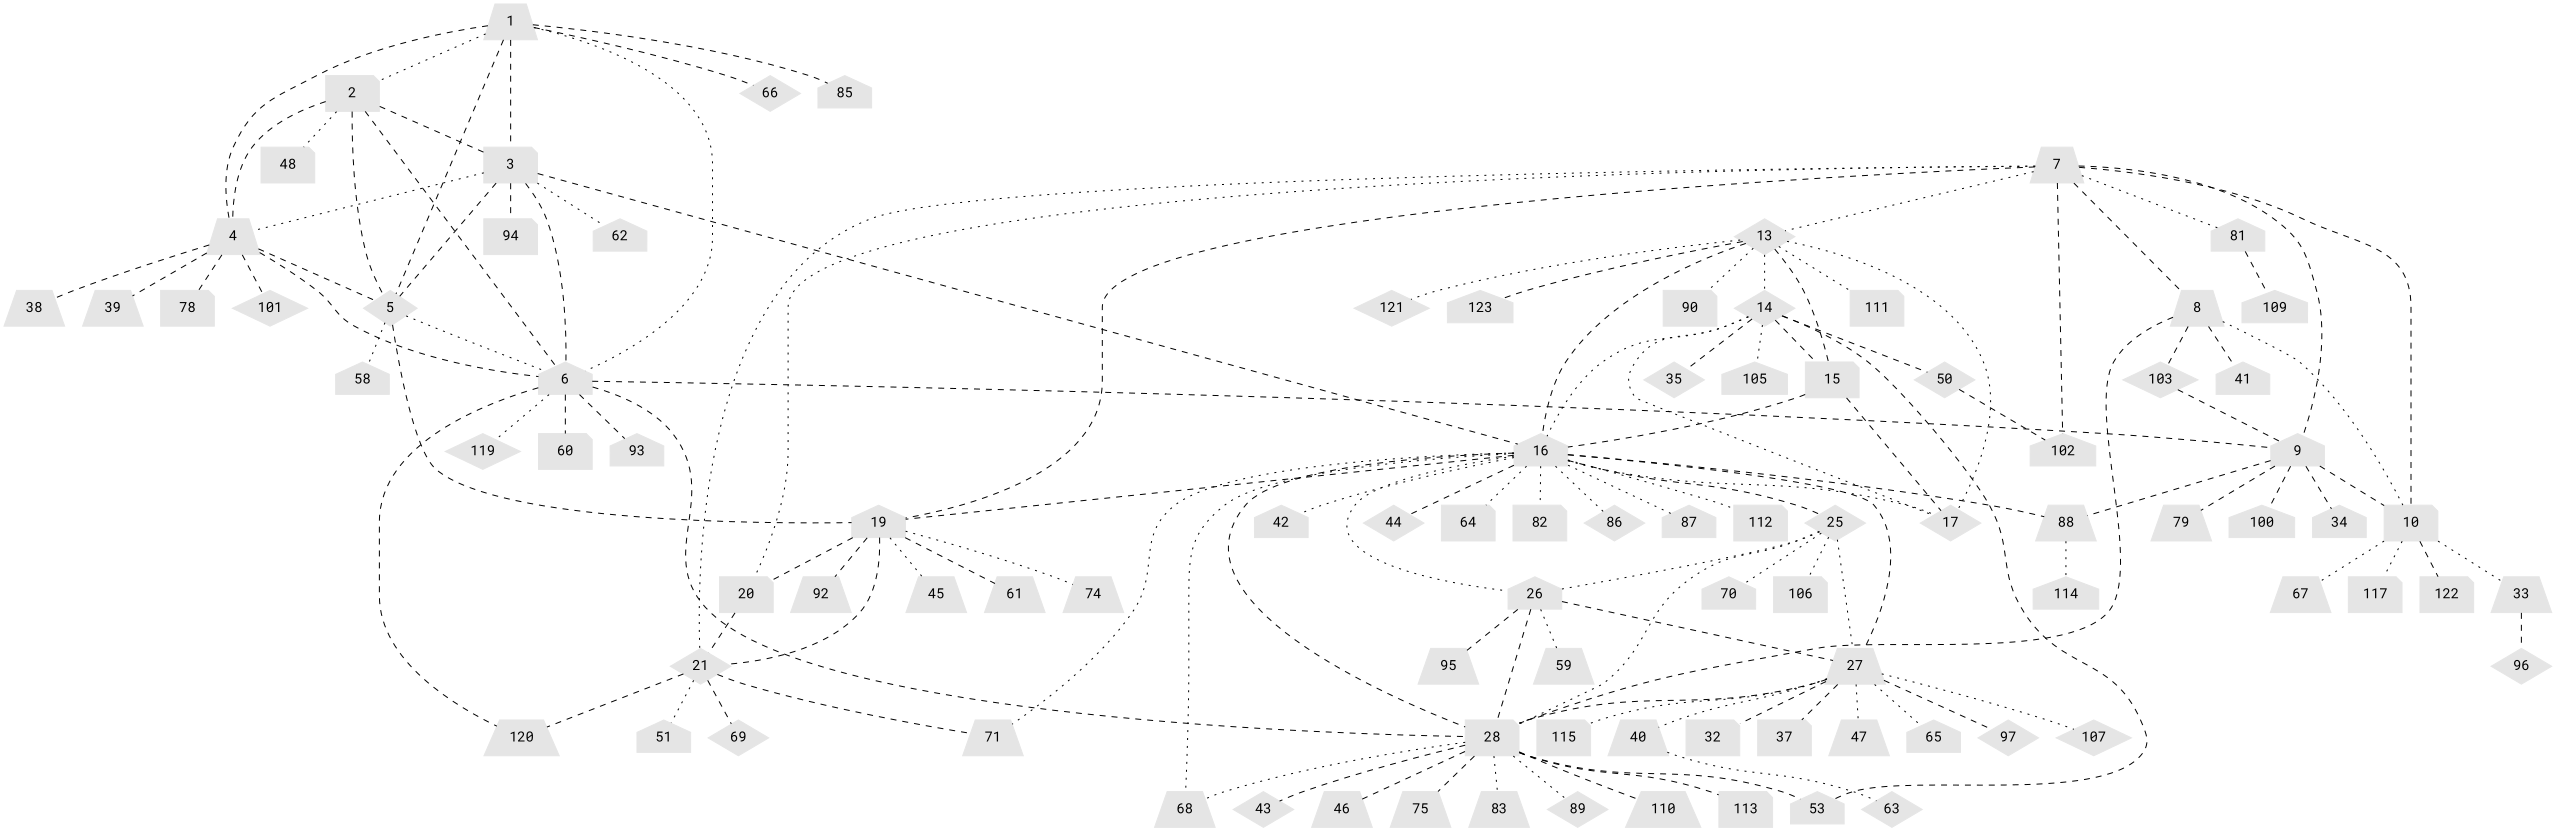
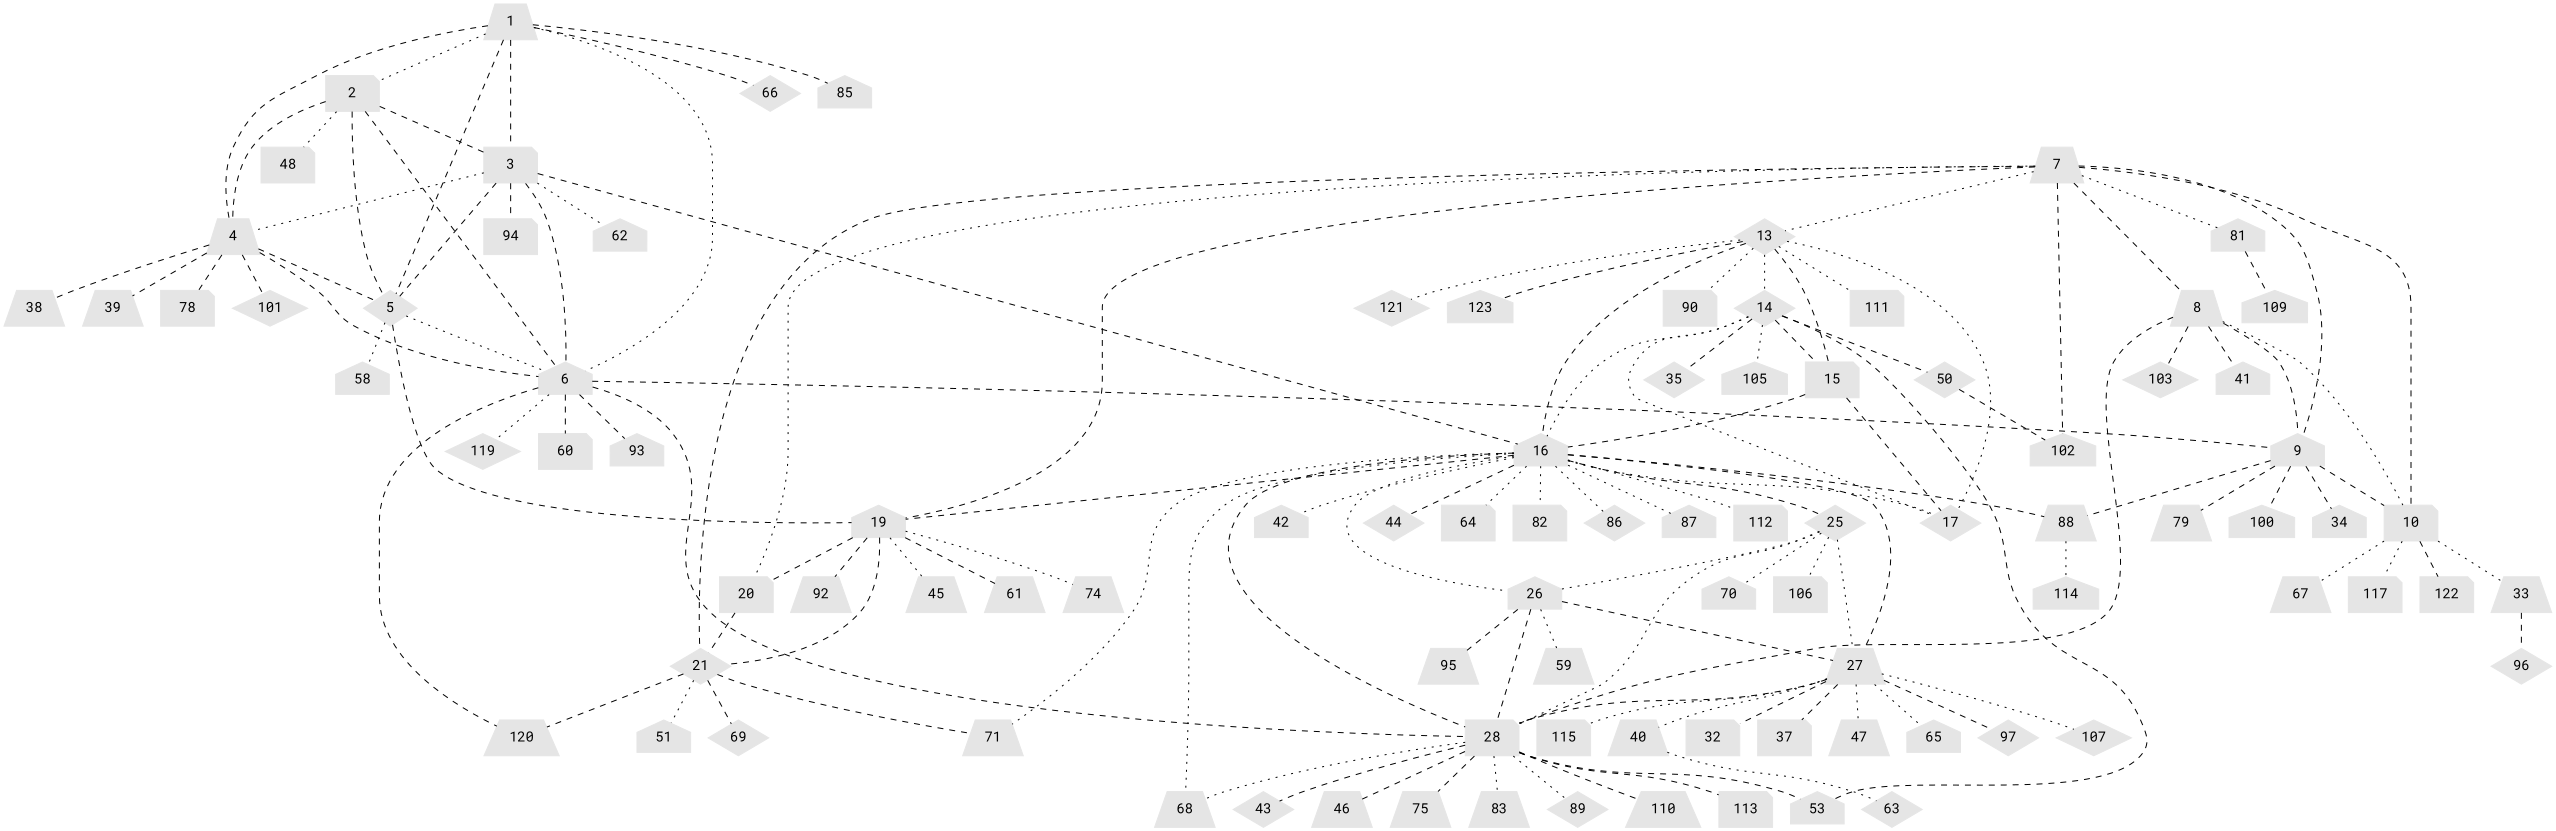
edge "7" -- "21": style dotted -> dashed
edge "103" -- "9": now "8" -- "9"
